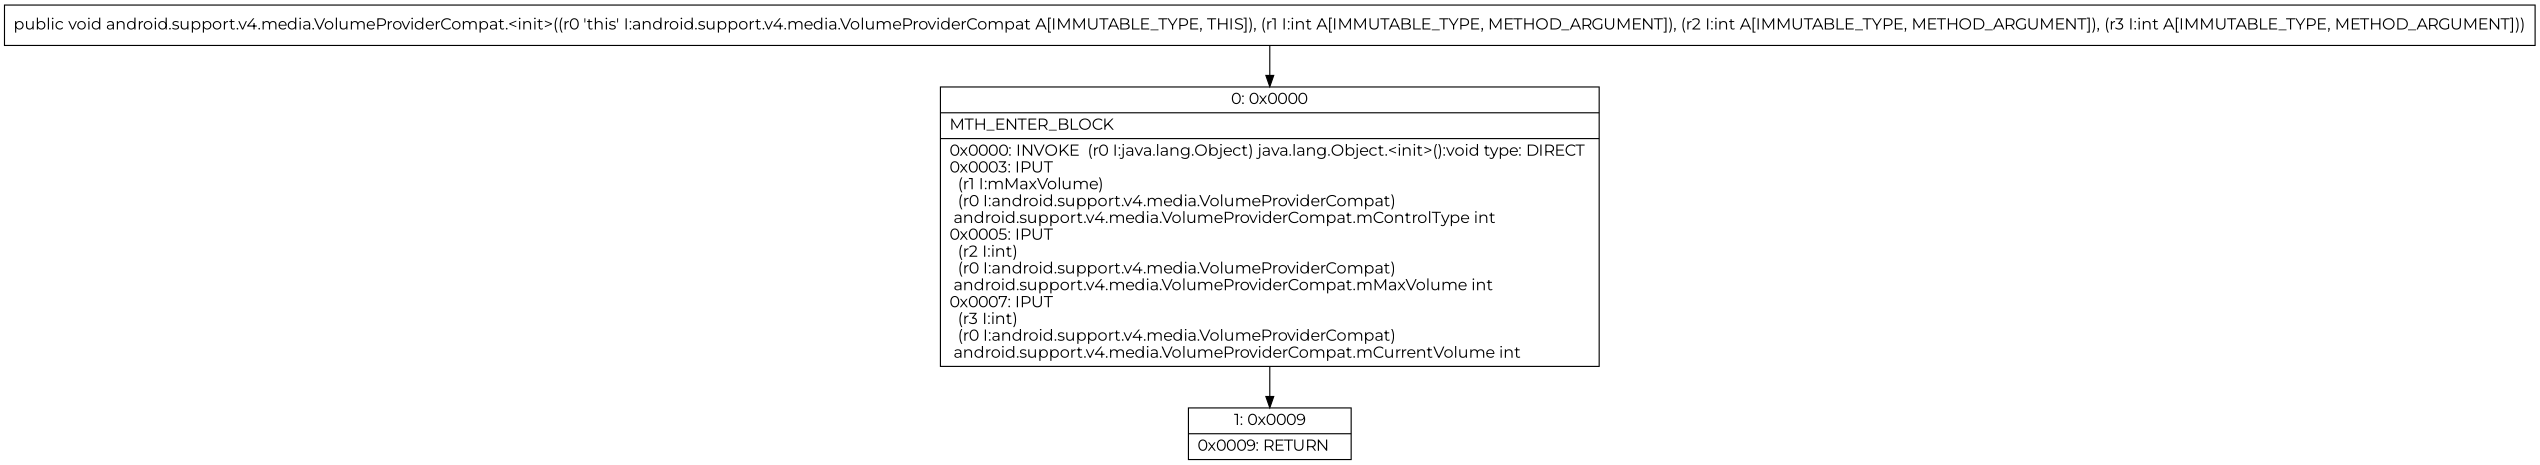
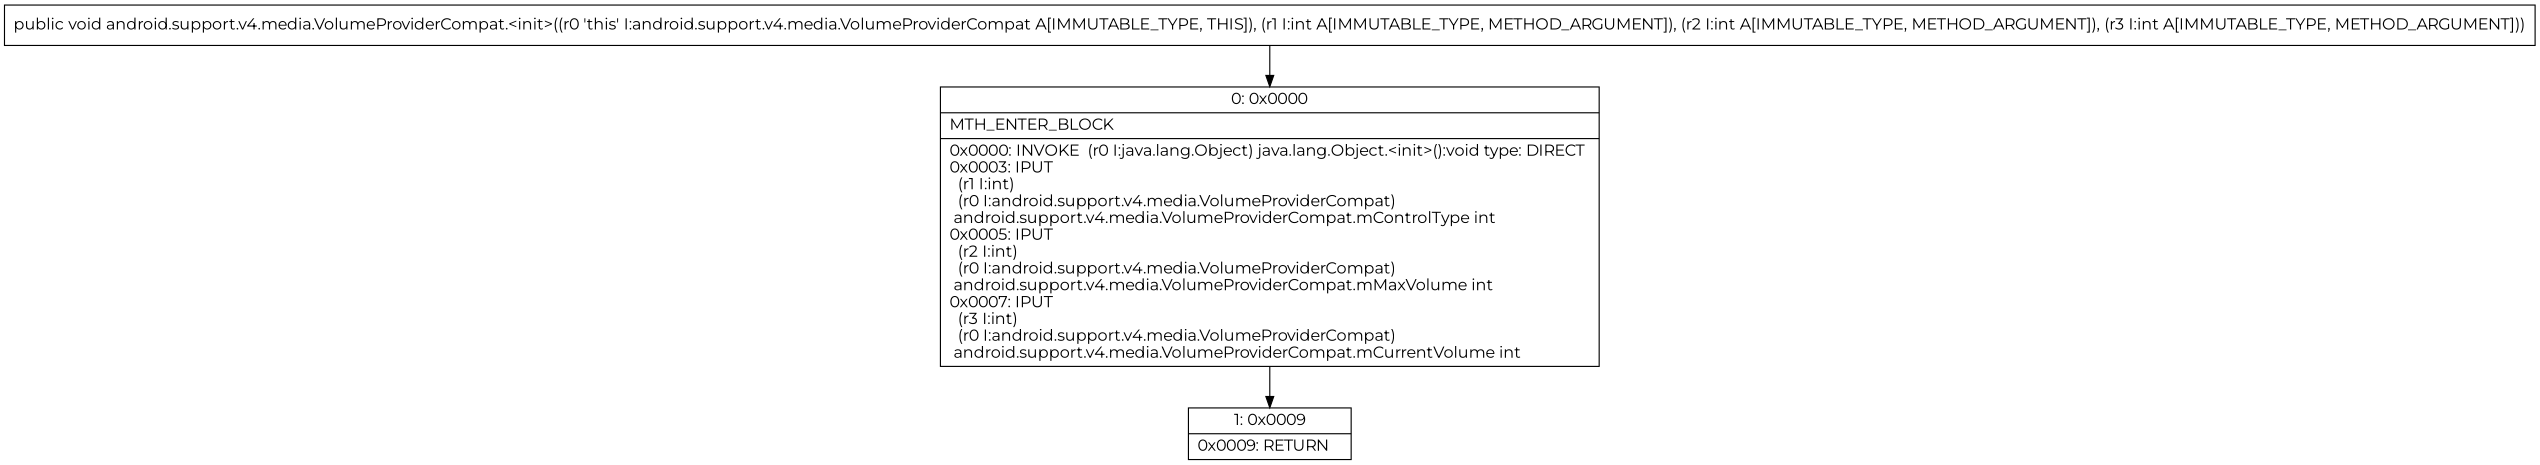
node "0: 0x0000": text "(r1 I:mMaxVolume)" -> "(r1 I:int)"
